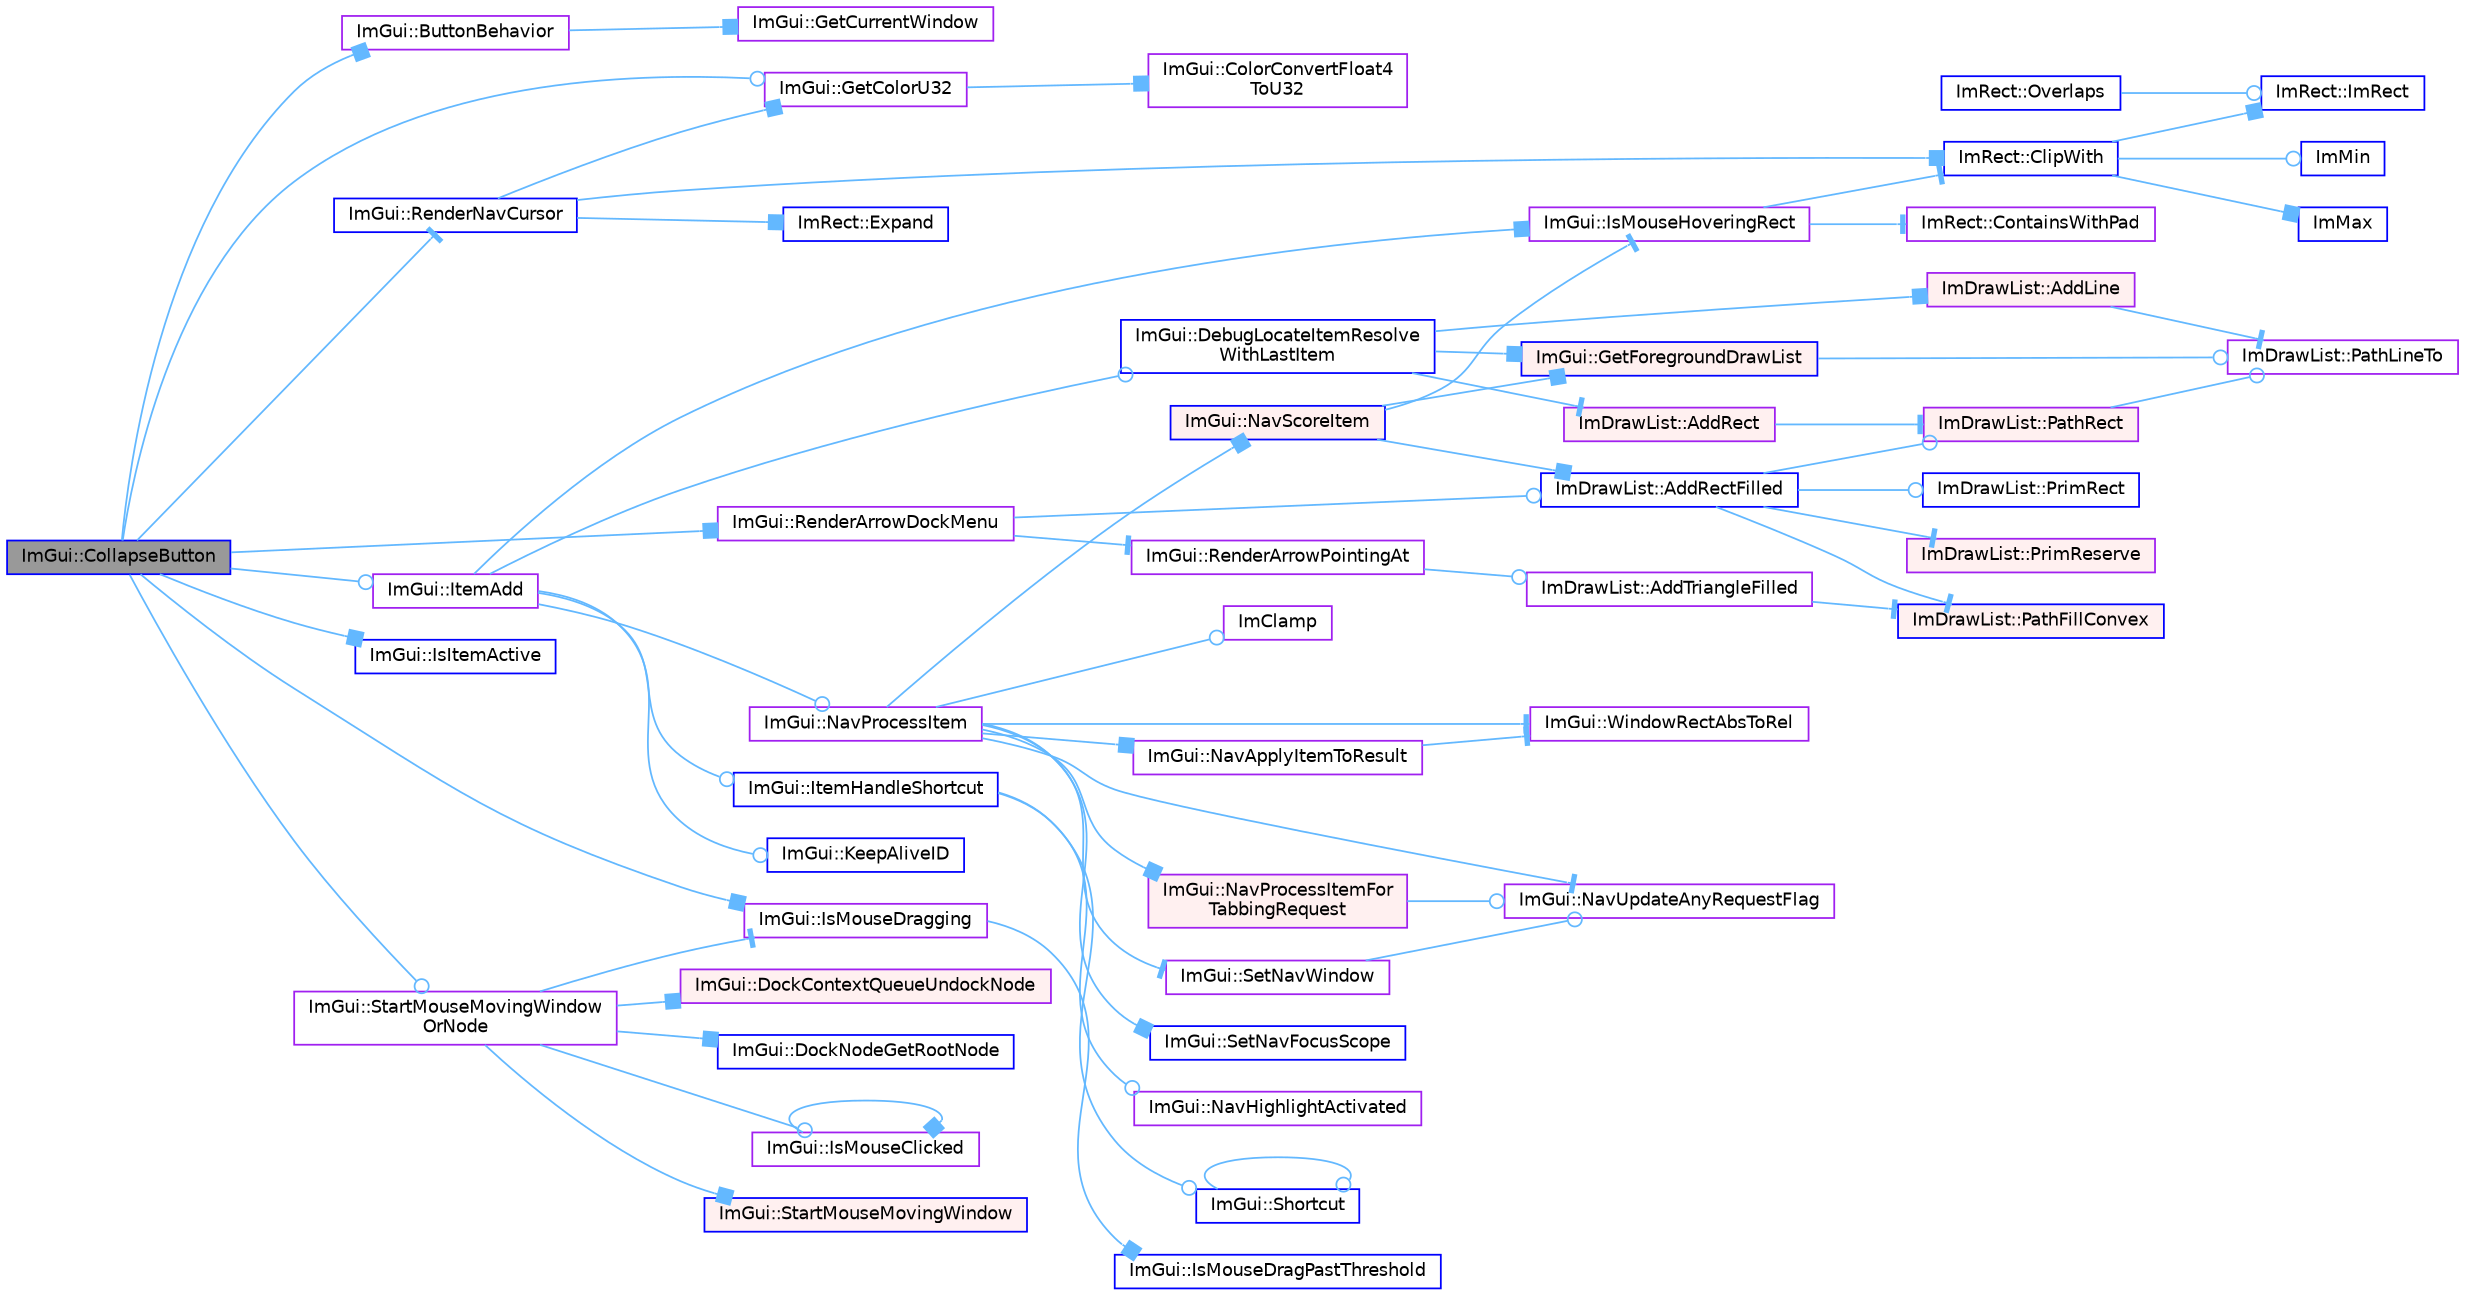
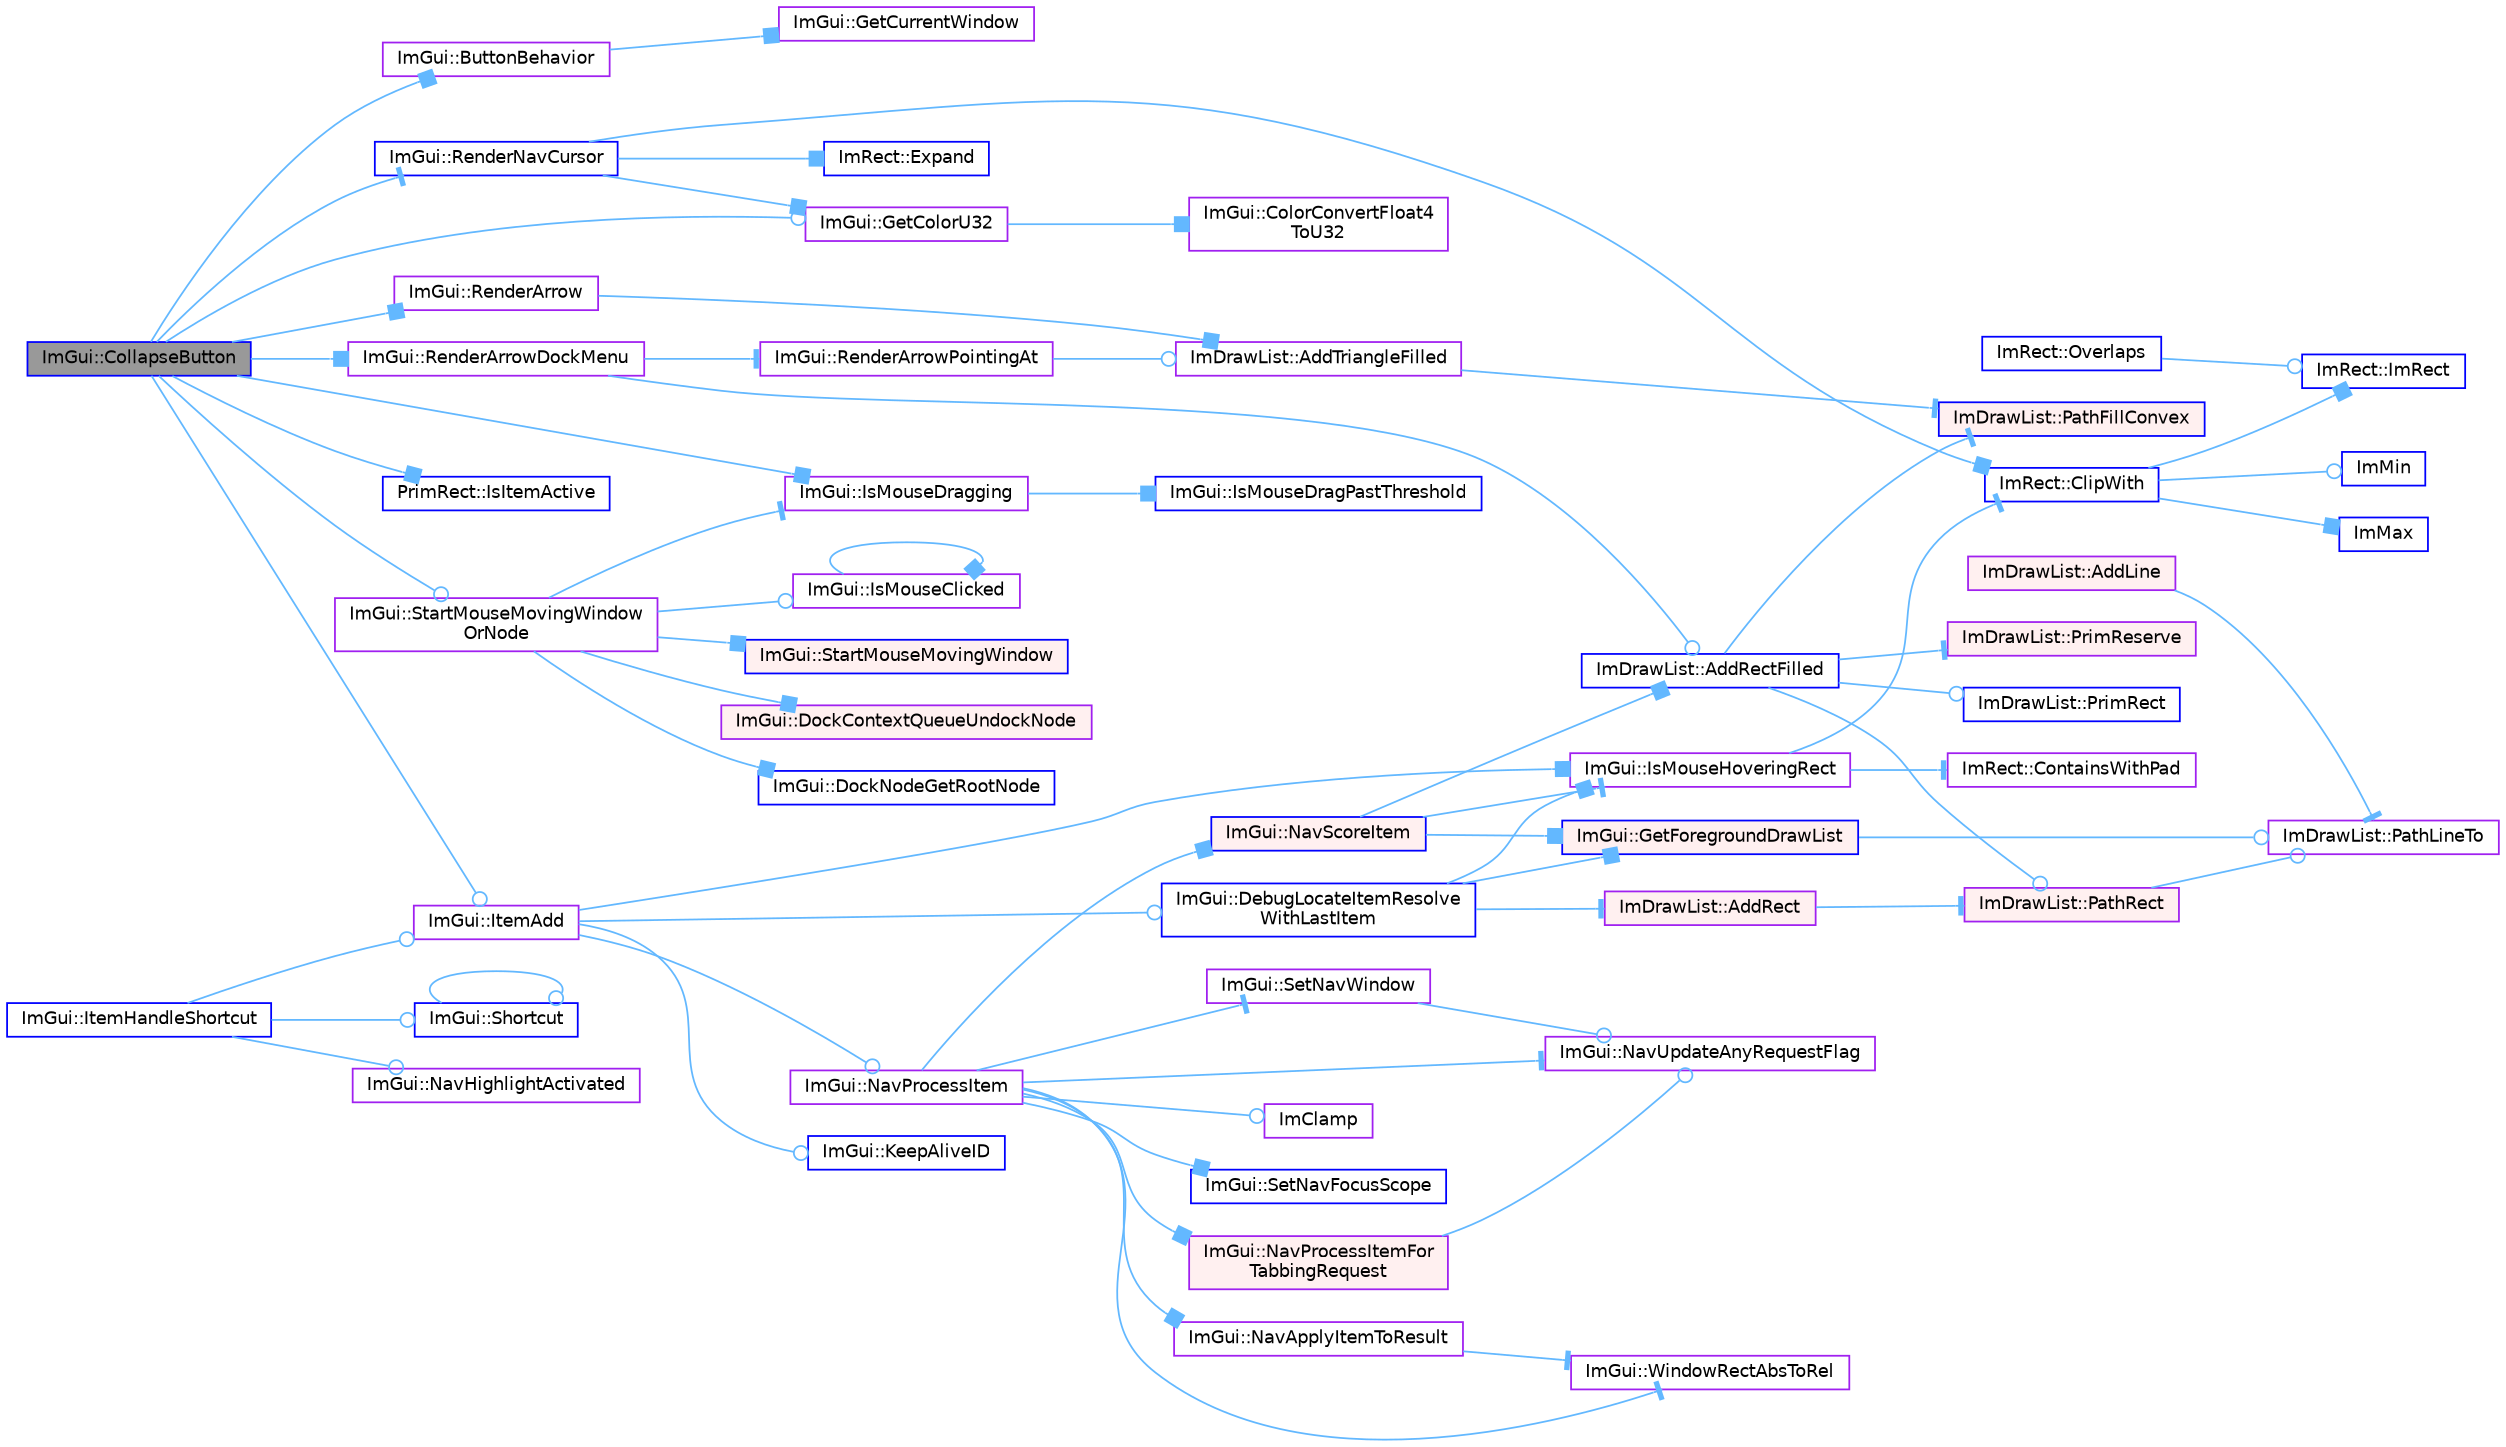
node "ImGui::RenderArrow": added
edge "ImGui::DebugLocateItemResolve WithLastItem" -> "ImDrawList::AddLine": now "ImGui::DebugLocateItemResolve WithLastItem" -> "ImGui::IsMouseHoveringRect"
node "ImGui::IsItemActive": label "ImGui::IsItemActive" -> "PrimRect::IsItemActive"
edge "ImGui::ItemAdd" -> "ImGui::ItemHandleShortcut": reversed
